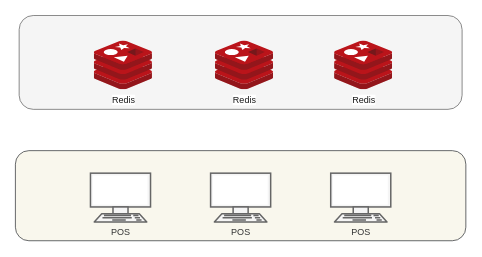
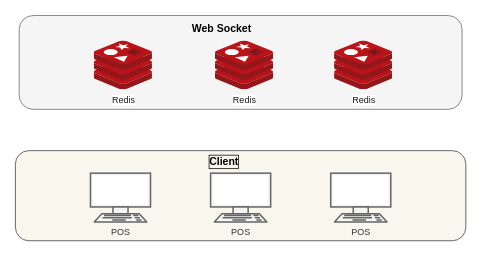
node "Web Socket": added
node "Client": added
